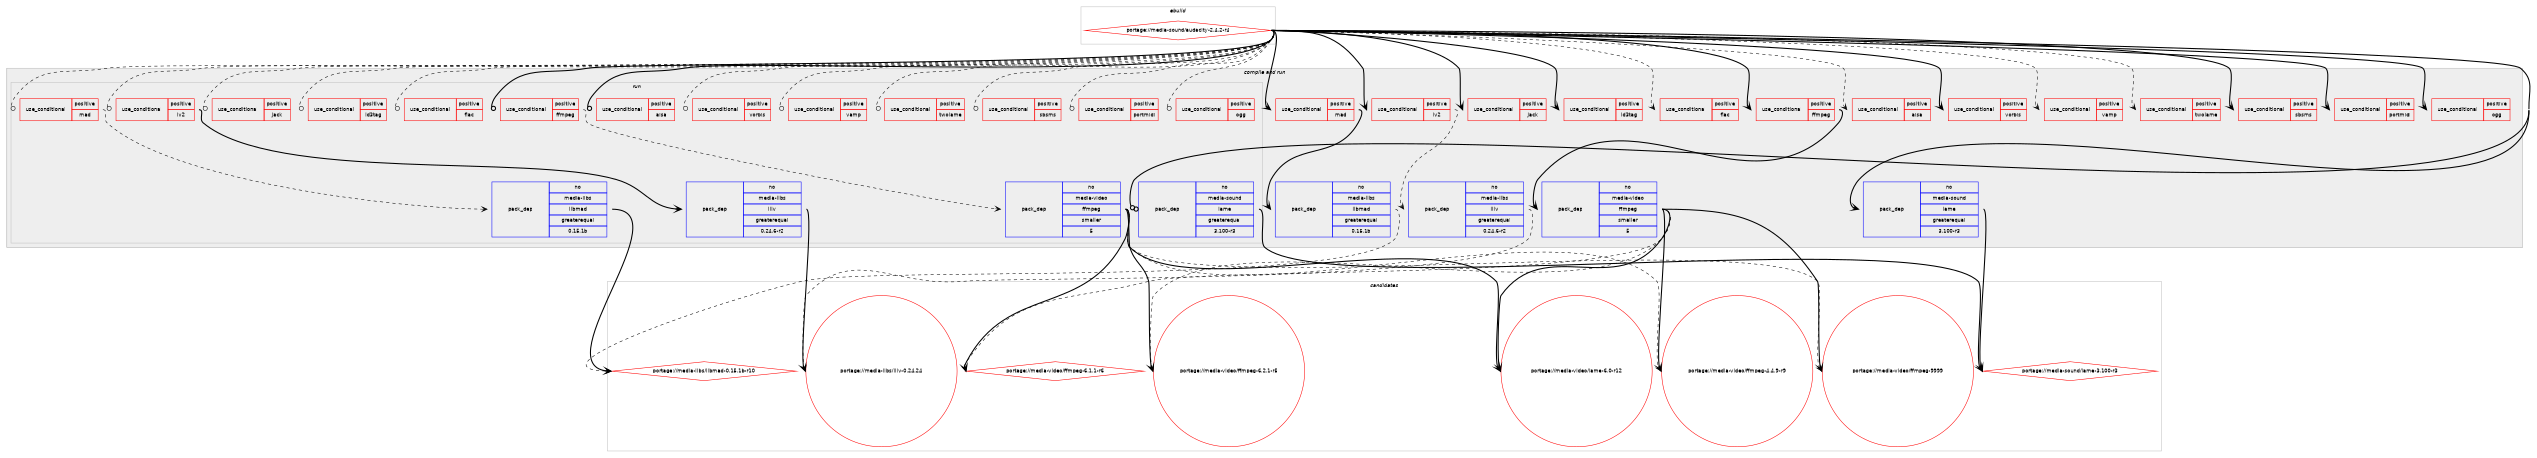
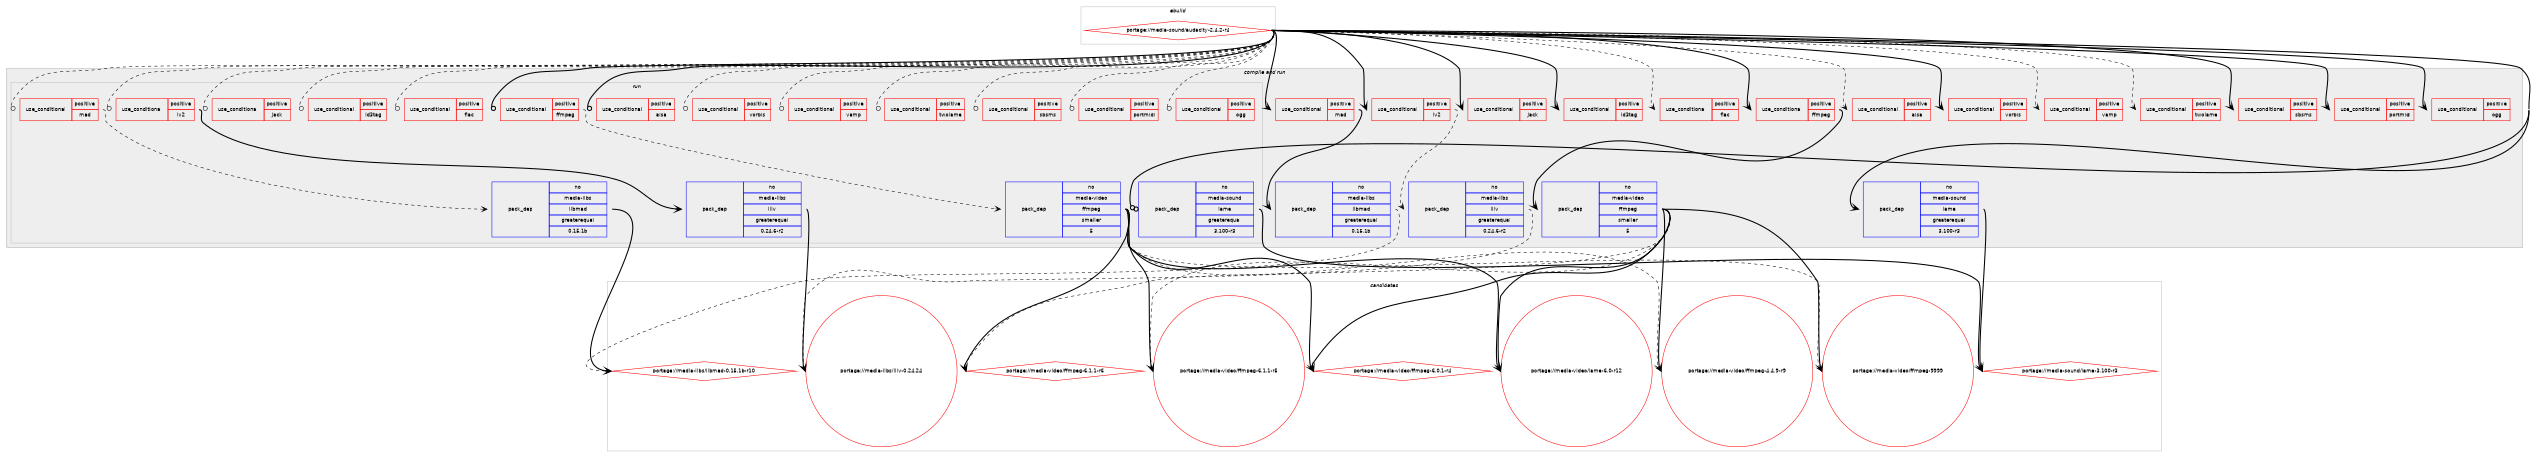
node "portage://media-video/ffmpeg-6.2.1-r5": label "portage://media-video/ffmpeg-6.2.1-r5" -> "portage://media-video/ffmpeg-6.1.1-r5"
node "portage://media-video/ffmpeg-6.0.1-r4": added
